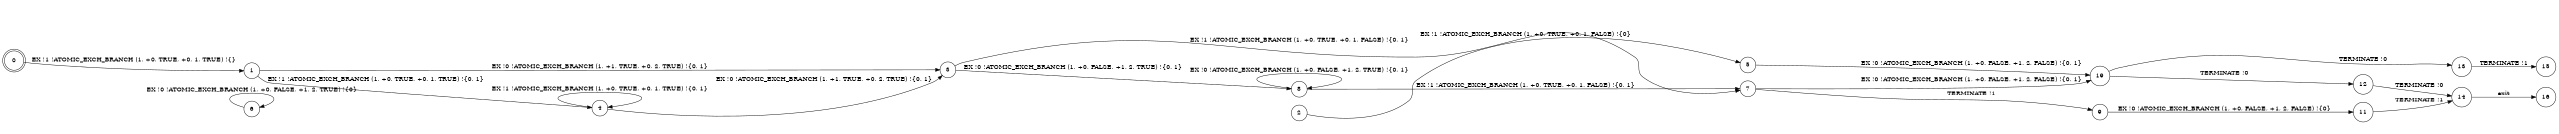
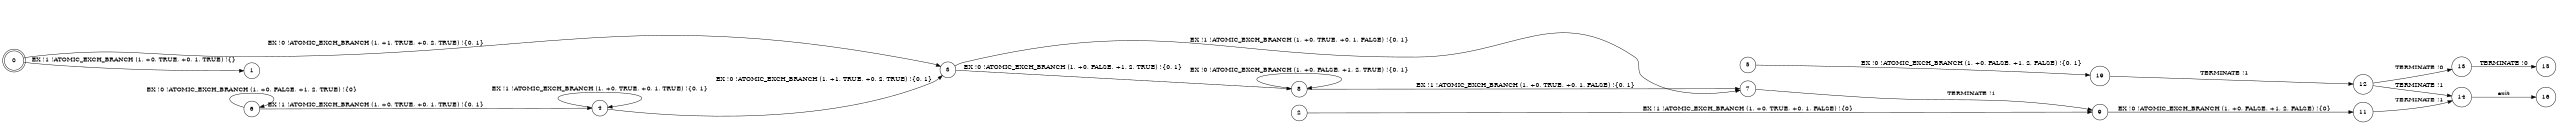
edge "2" -> "5": now "2" -> "9"
edge "19" -> "13": now "12" -> "13"
edge "13" -> "15": label "TERMINATE !1" -> "TERMINATE !0"
edge "1" -> "3": now "0" -> "3"
edge "19" -> "12": label "TERMINATE !0" -> "TERMINATE !1"
edge "12" -> "14": label "TERMINATE !0" -> "TERMINATE !1"
edge "7" -> "19": removed, label "EX !0 !ATOMIC_EXCH_BRANCH (1, +0, FALSE, +1, 2, FALSE) !{0, 1}"
edge "1" -> "4": now "6" -> "4"
